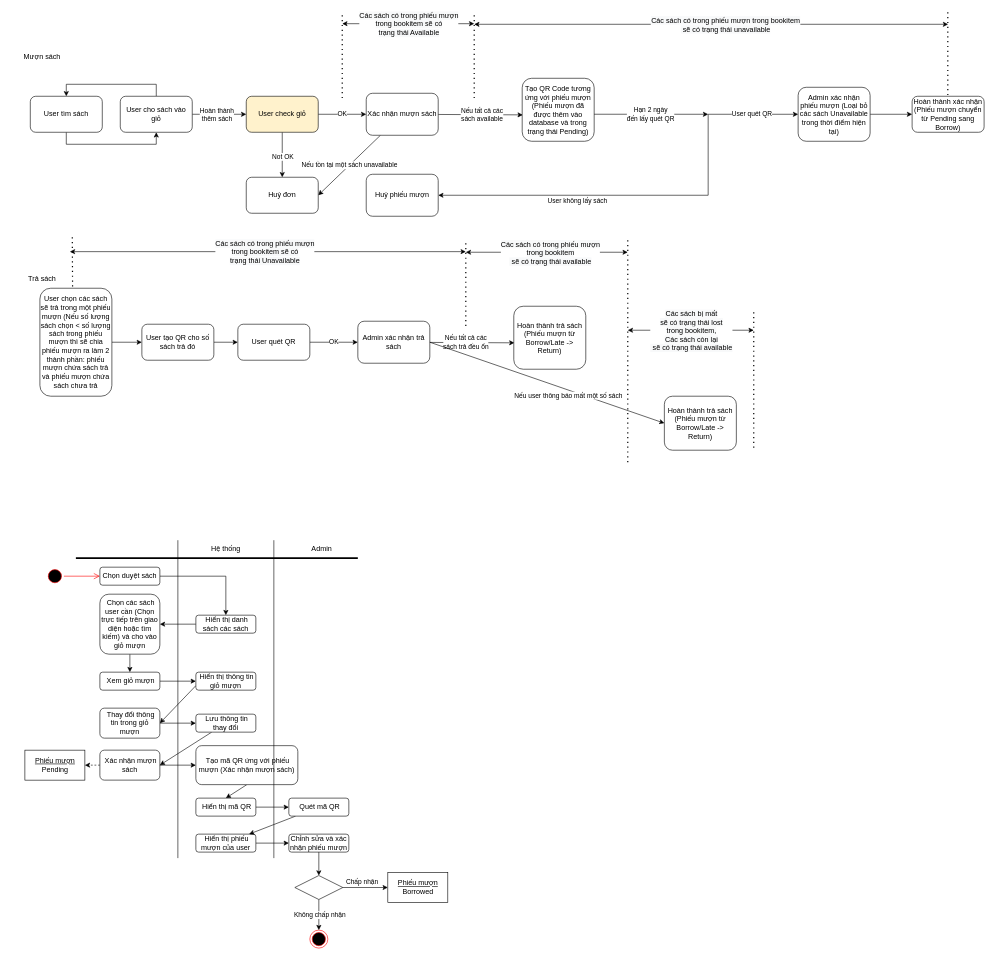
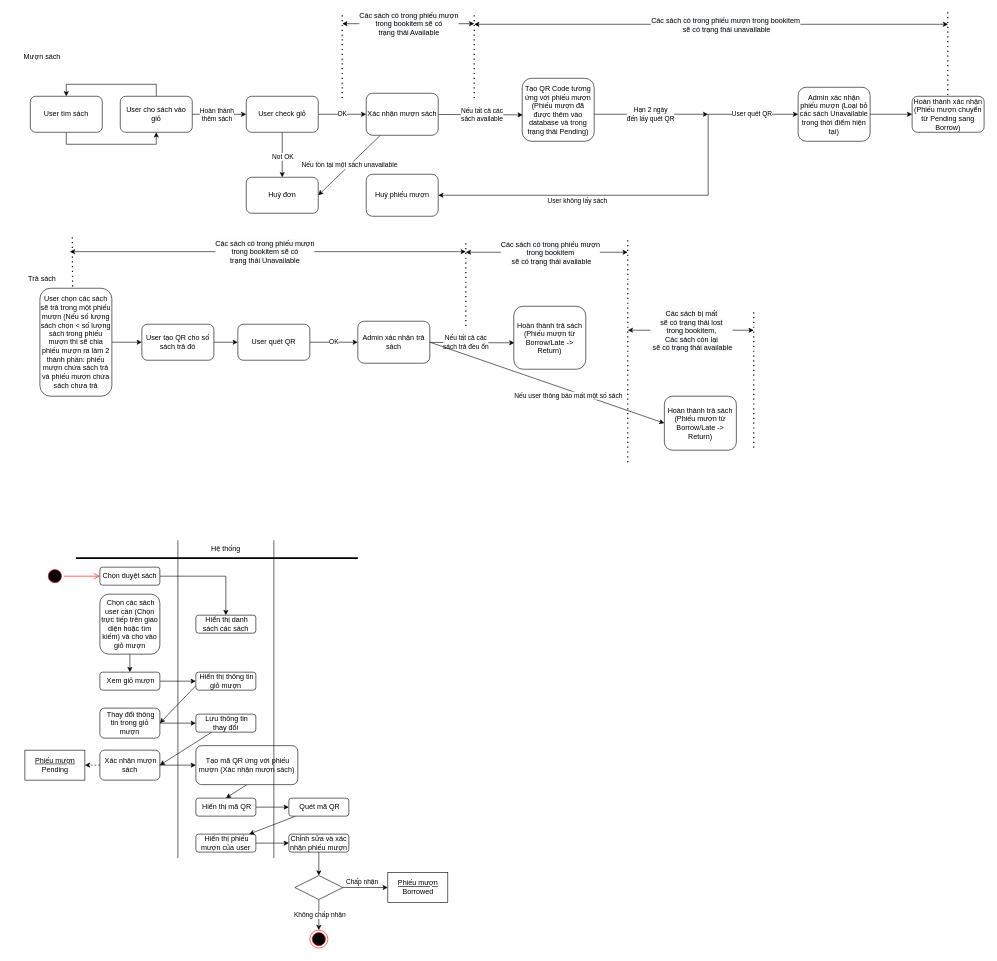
node "User check giỏ": fillcolor #fff2cc -> #ffffff
node "Admin": removed
edge "Hiển thị danh sách các sách" -> "Chọn các sách user cần (Chọn trực tiếp trên giao diện hoặc tìm kiếm) và cho vào giỏ mượn": removed
